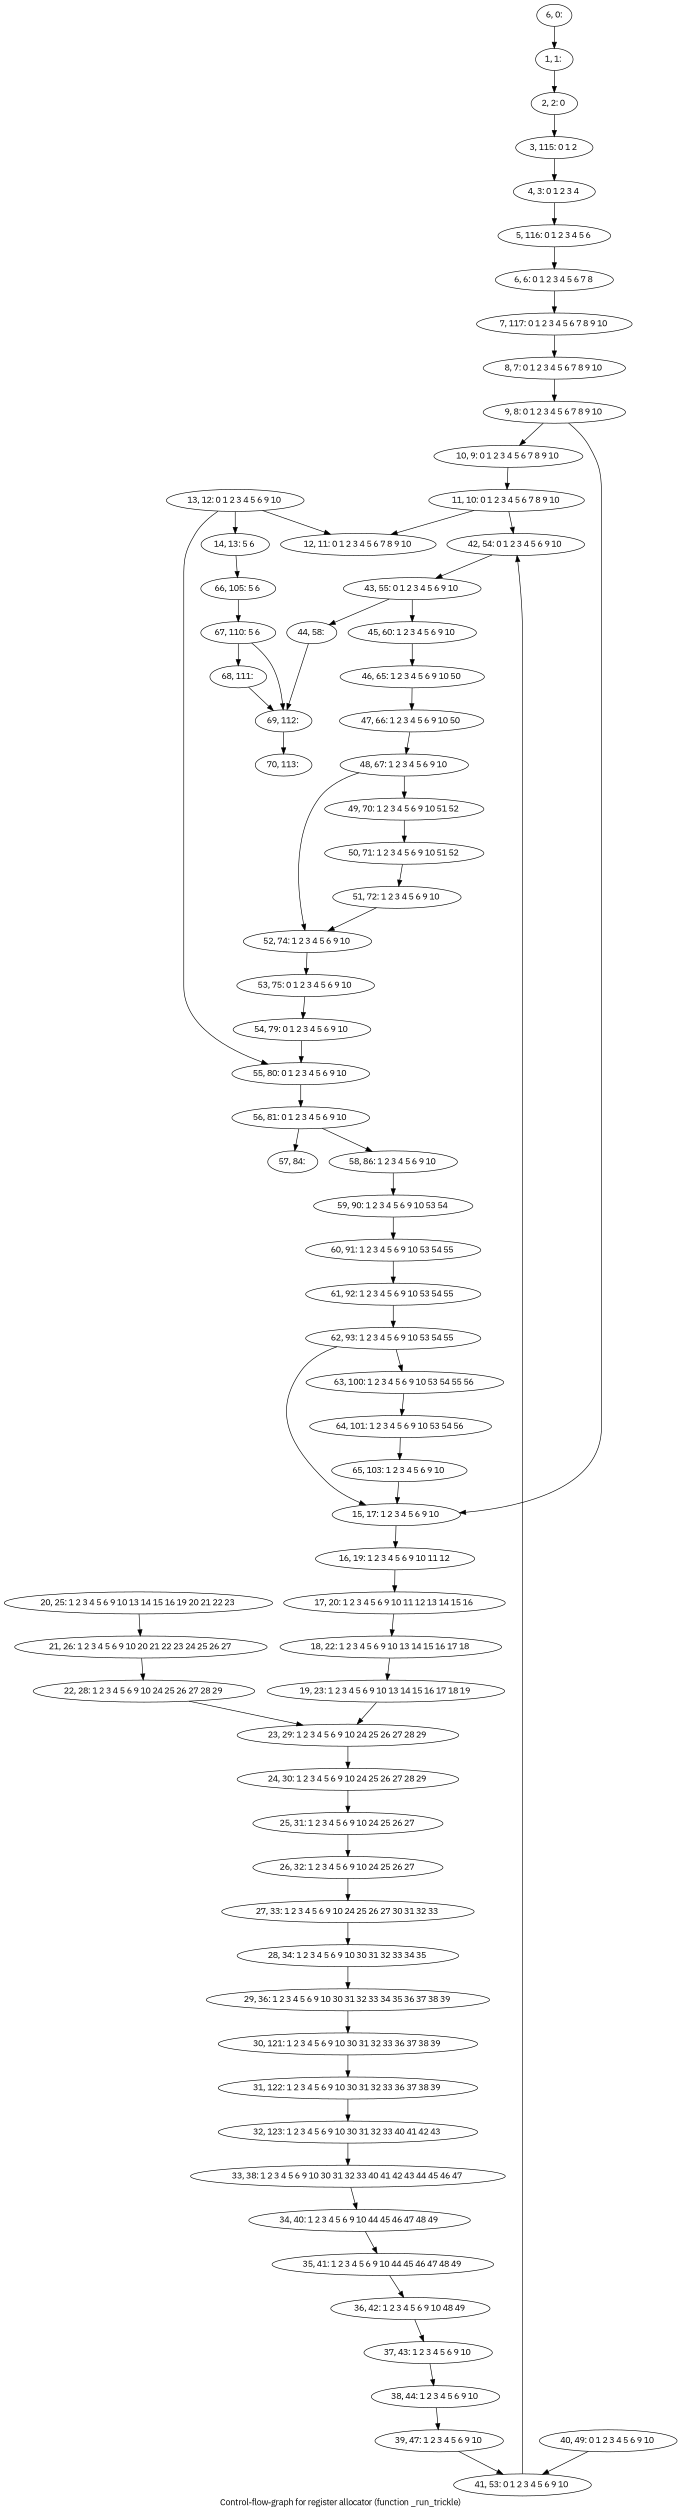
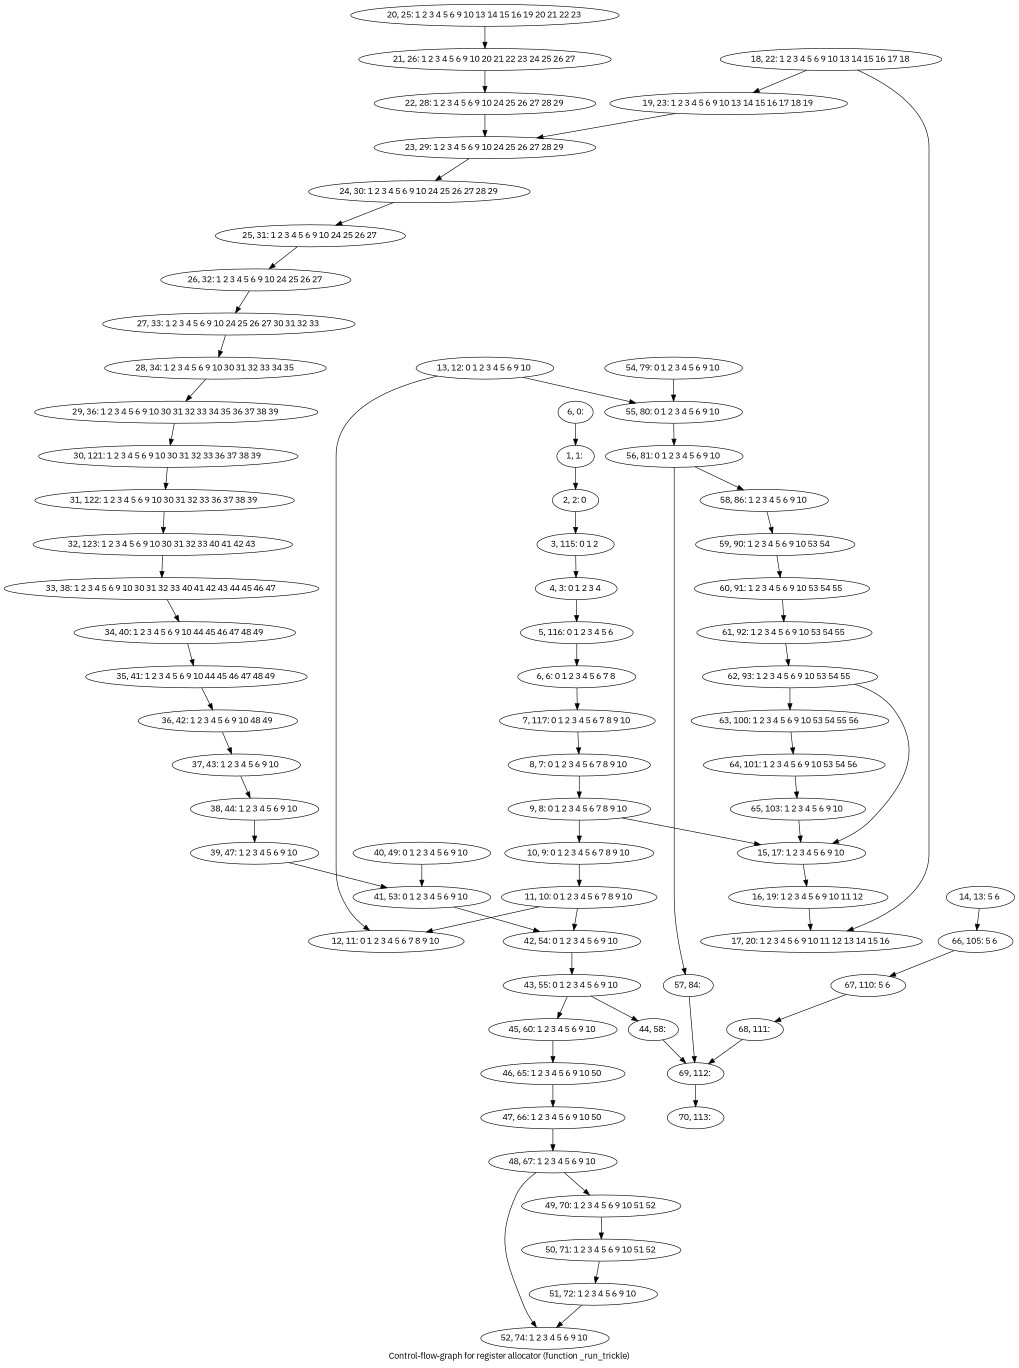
edge "13, 12: 0 1 2 3 4 5 6 9 10" -> "14, 13: 5 6": removed
edge "67, 110: 5 6" -> "69, 112:": now "57, 84:" -> "69, 112:"
node "53, 75: 0 1 2 3 4 5 6 9 10": removed
edge "17, 20: 1 2 3 4 5 6 9 10 11 12 13 14 15 16" -> "18, 22: 1 2 3 4 5 6 9 10 13 14 15 16 17 18": reversed
